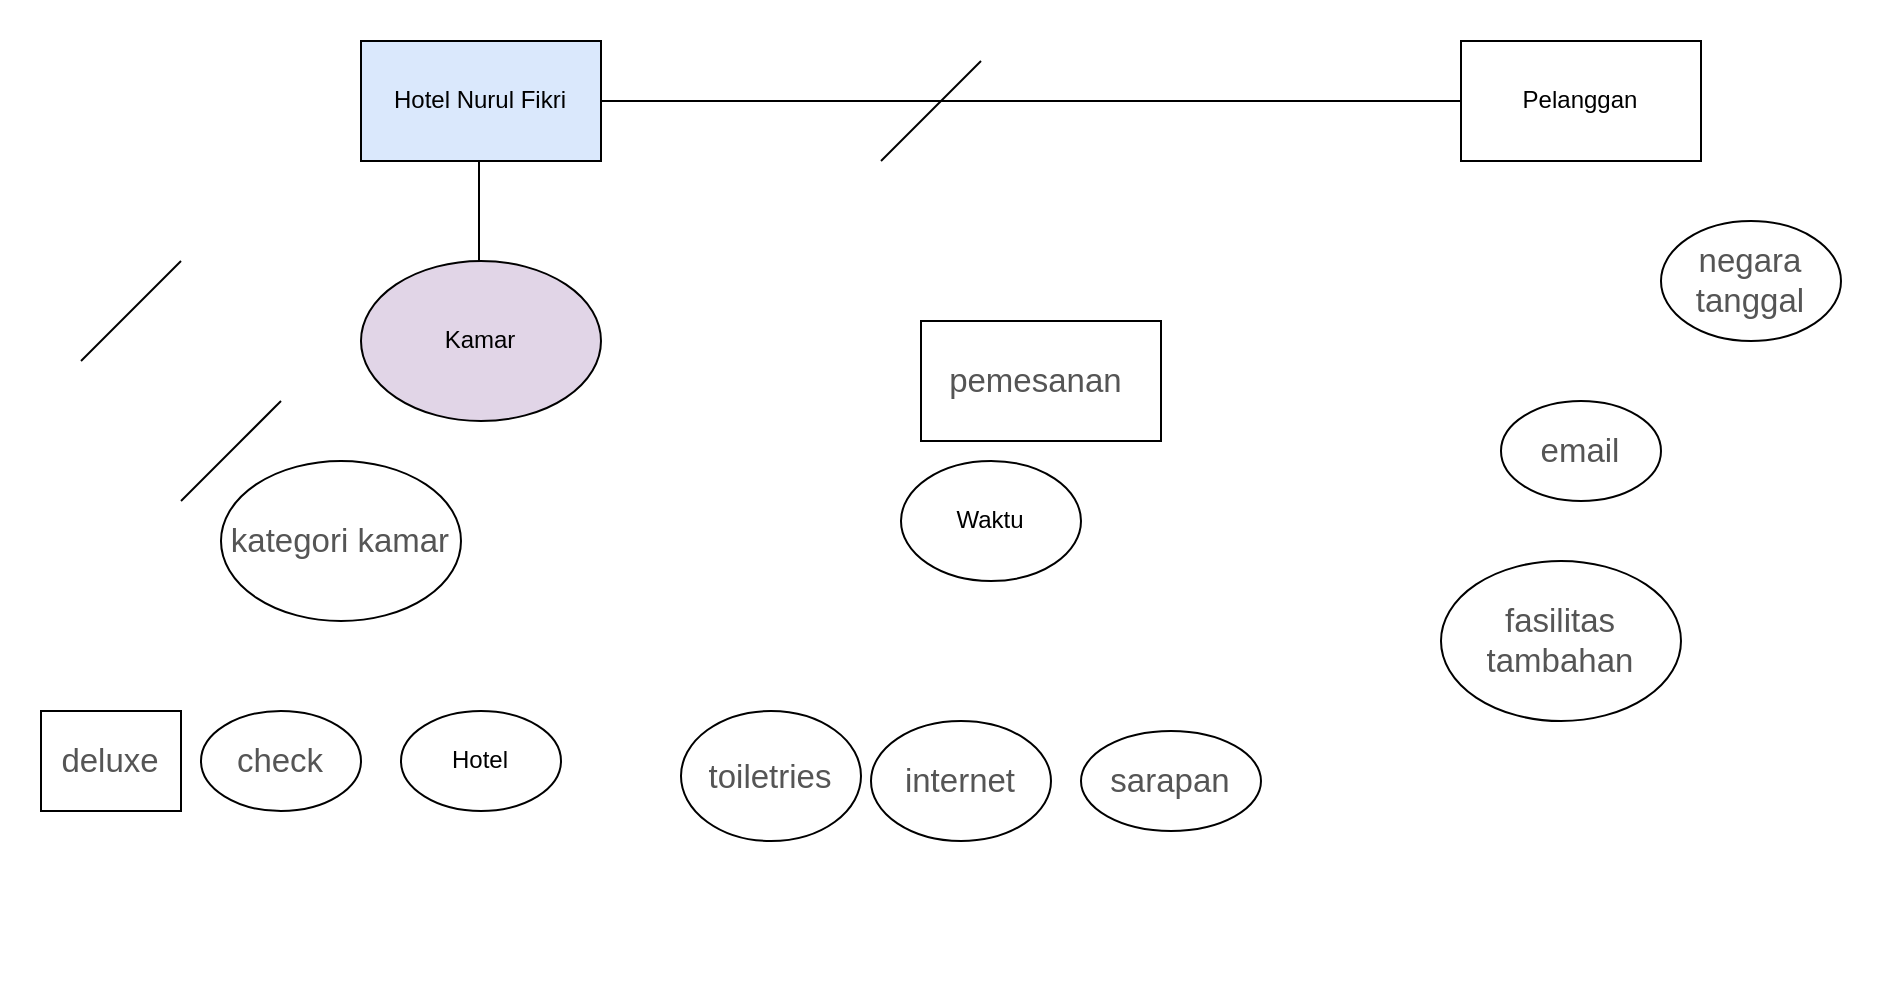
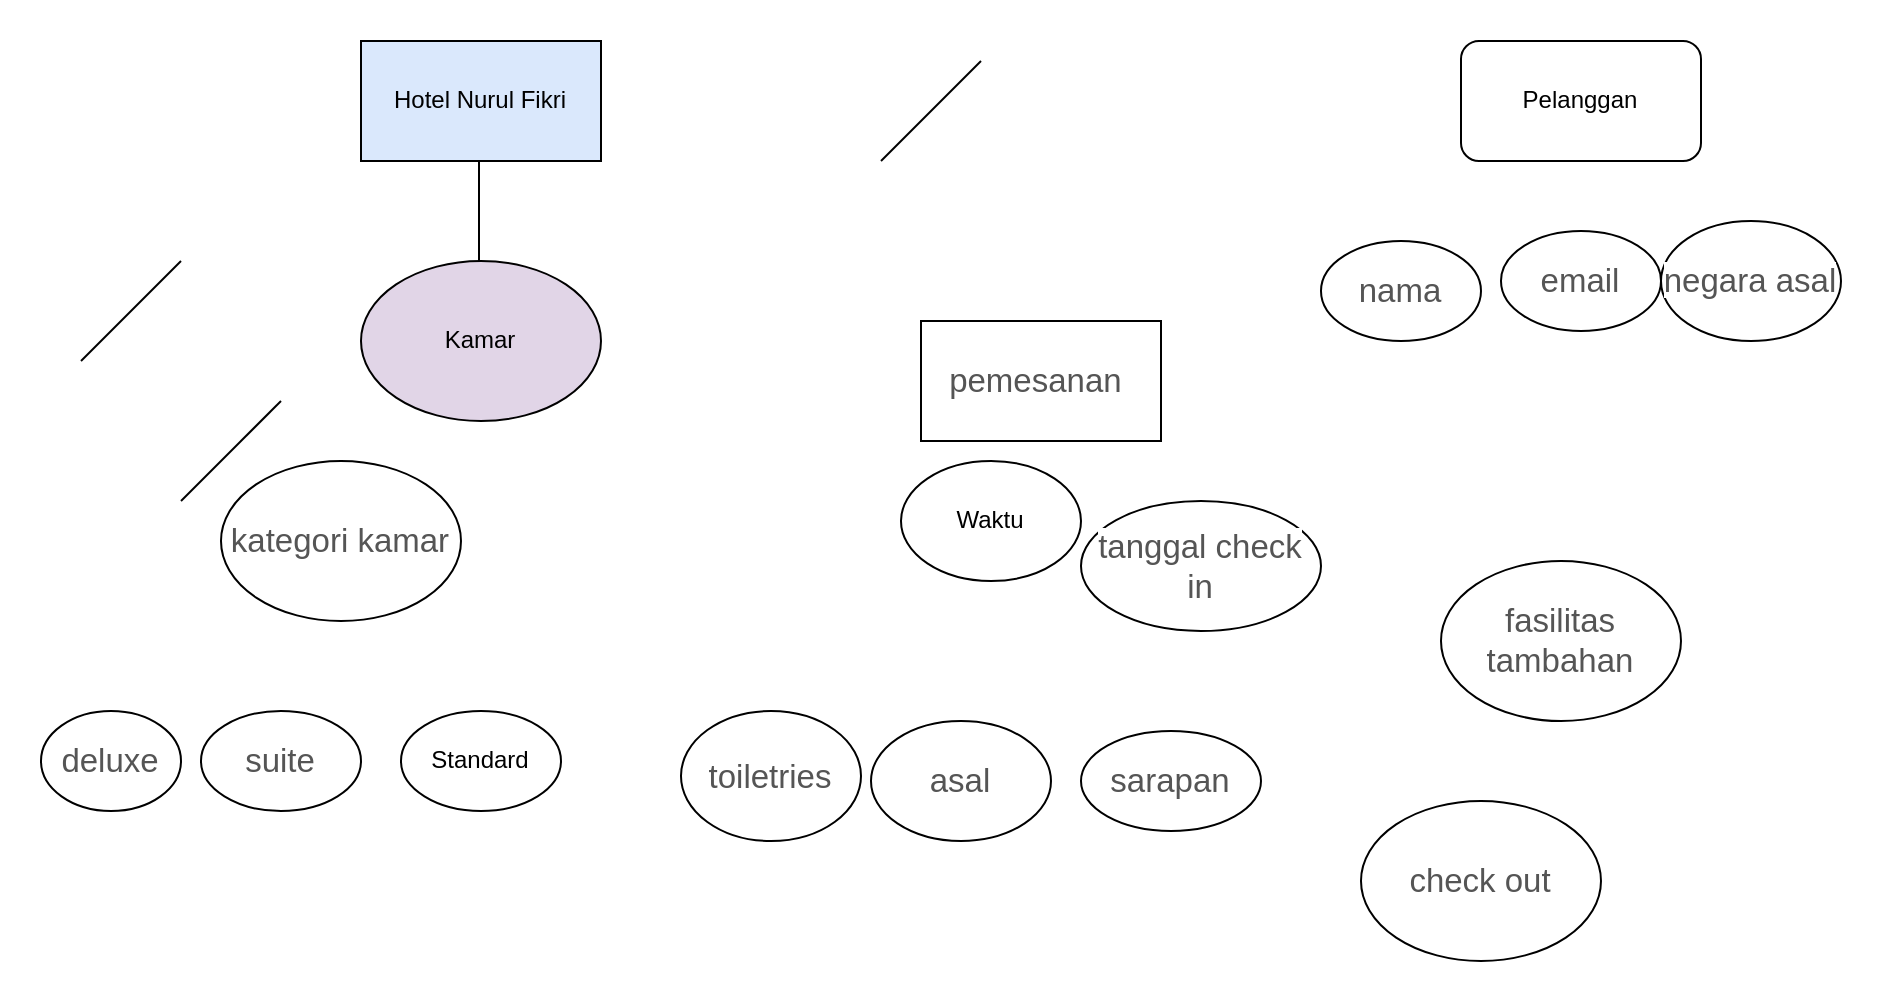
edge "Hotel Nurul Fikri" -> "Pelanggan": removed
node "Pelanggan": shape rectangle -> rounded rectangle
node "negara tanggal": label "negara tanggal" -> "negara asal"
node "nama": added
node "email": moved (1581, 451) -> (1581, 281)
node "tanggal check in": added
node "deluxe": shape rectangle -> ellipse
node "check": label "check" -> "suite"
node "Hotel": label "Hotel" -> "Standard"
node "internet": label "internet" -> "asal"
node "check out": added
